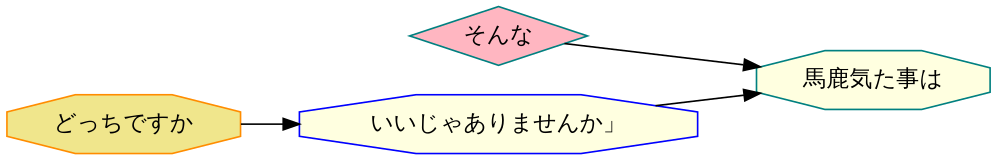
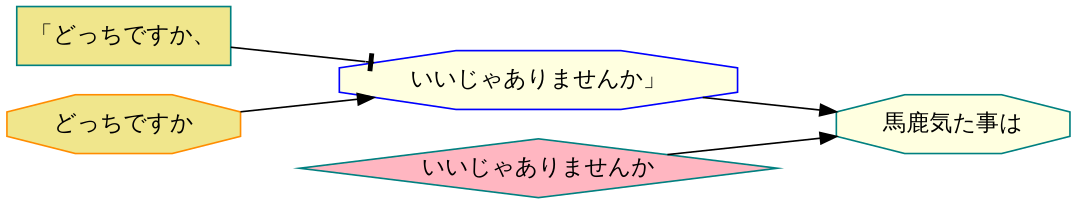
node "「どっちですか、": added
node "そんな": label "そんな" -> "いいじゃありませんか"
